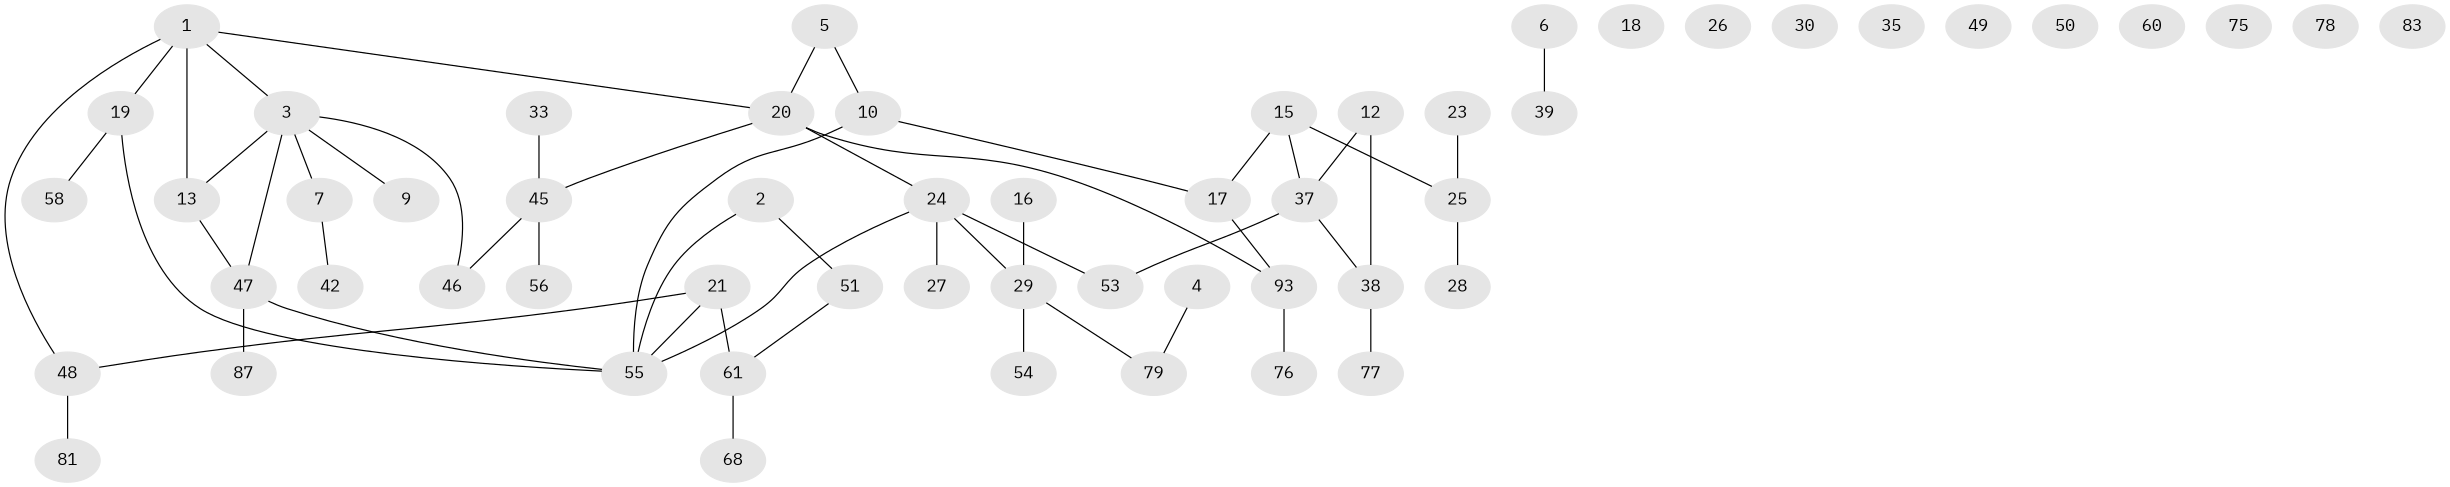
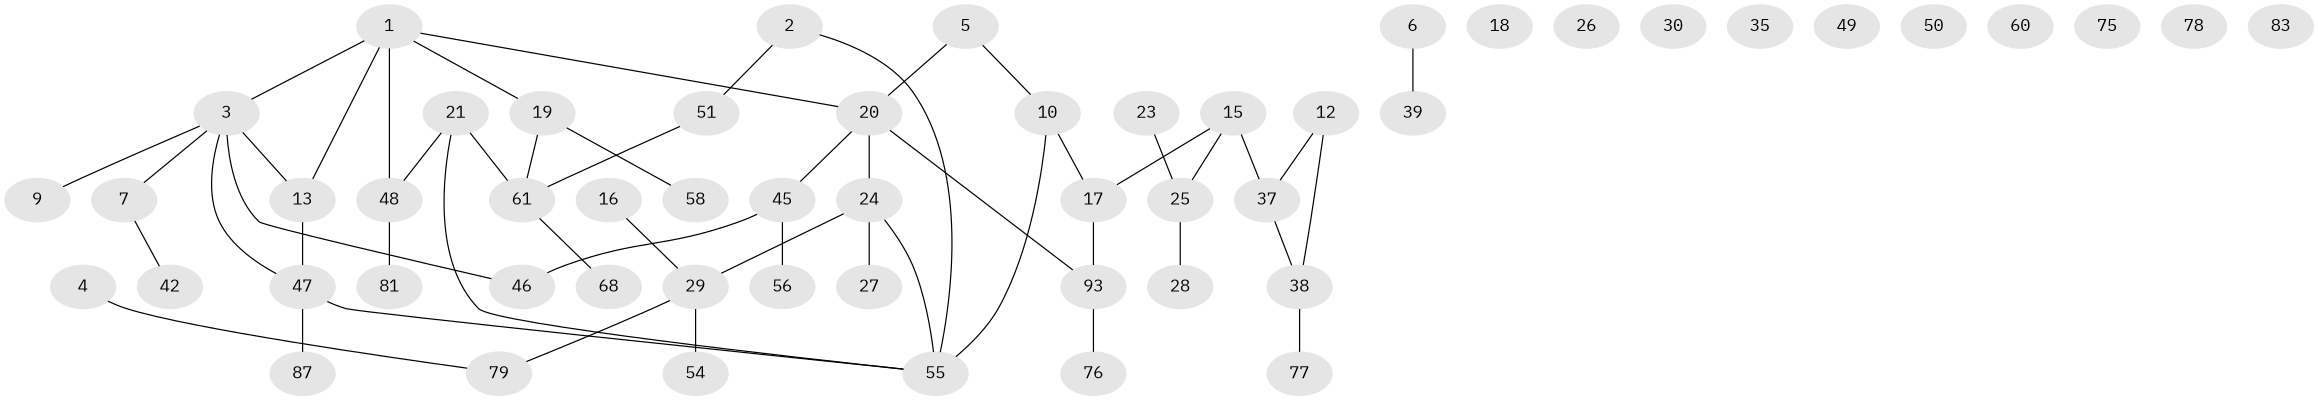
node "33": removed
node "53": removed
edge "19" -- "55": now "19" -- "61"
